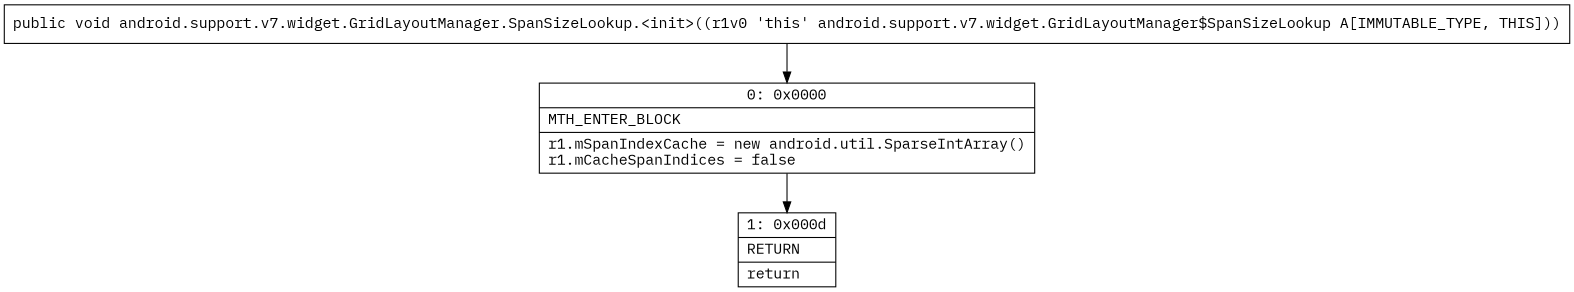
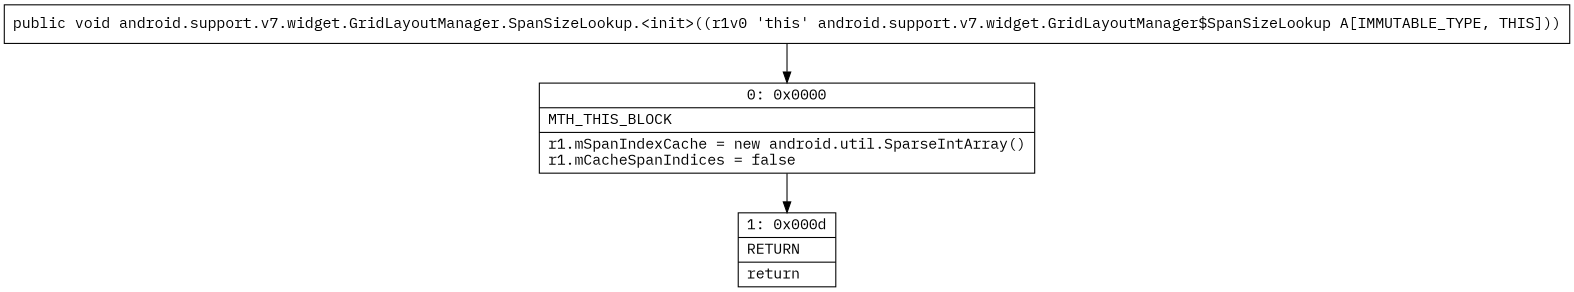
node "0: 0x0000": text "MTH_ENTER_BLOCK" -> "MTH_THIS_BLOCK"
